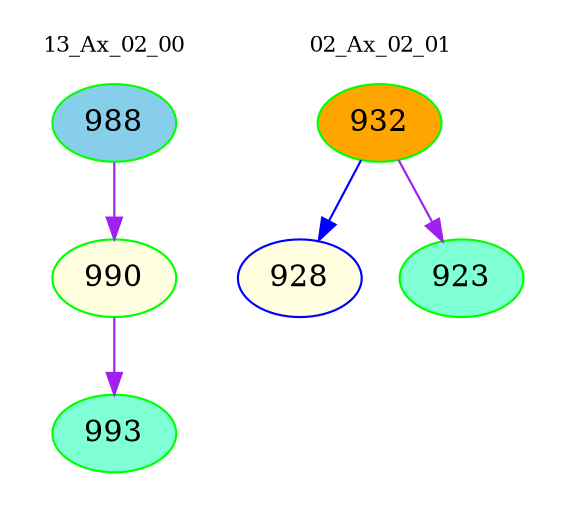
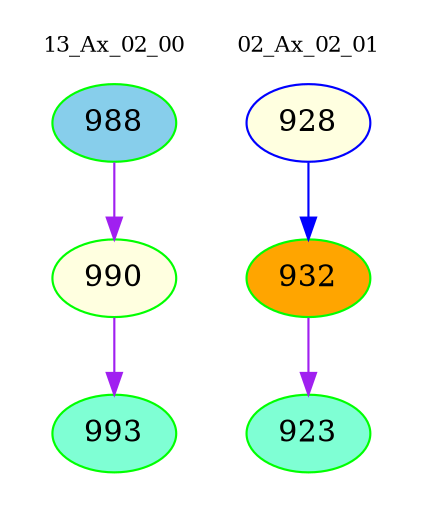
edge "932" -> "928": reversed
